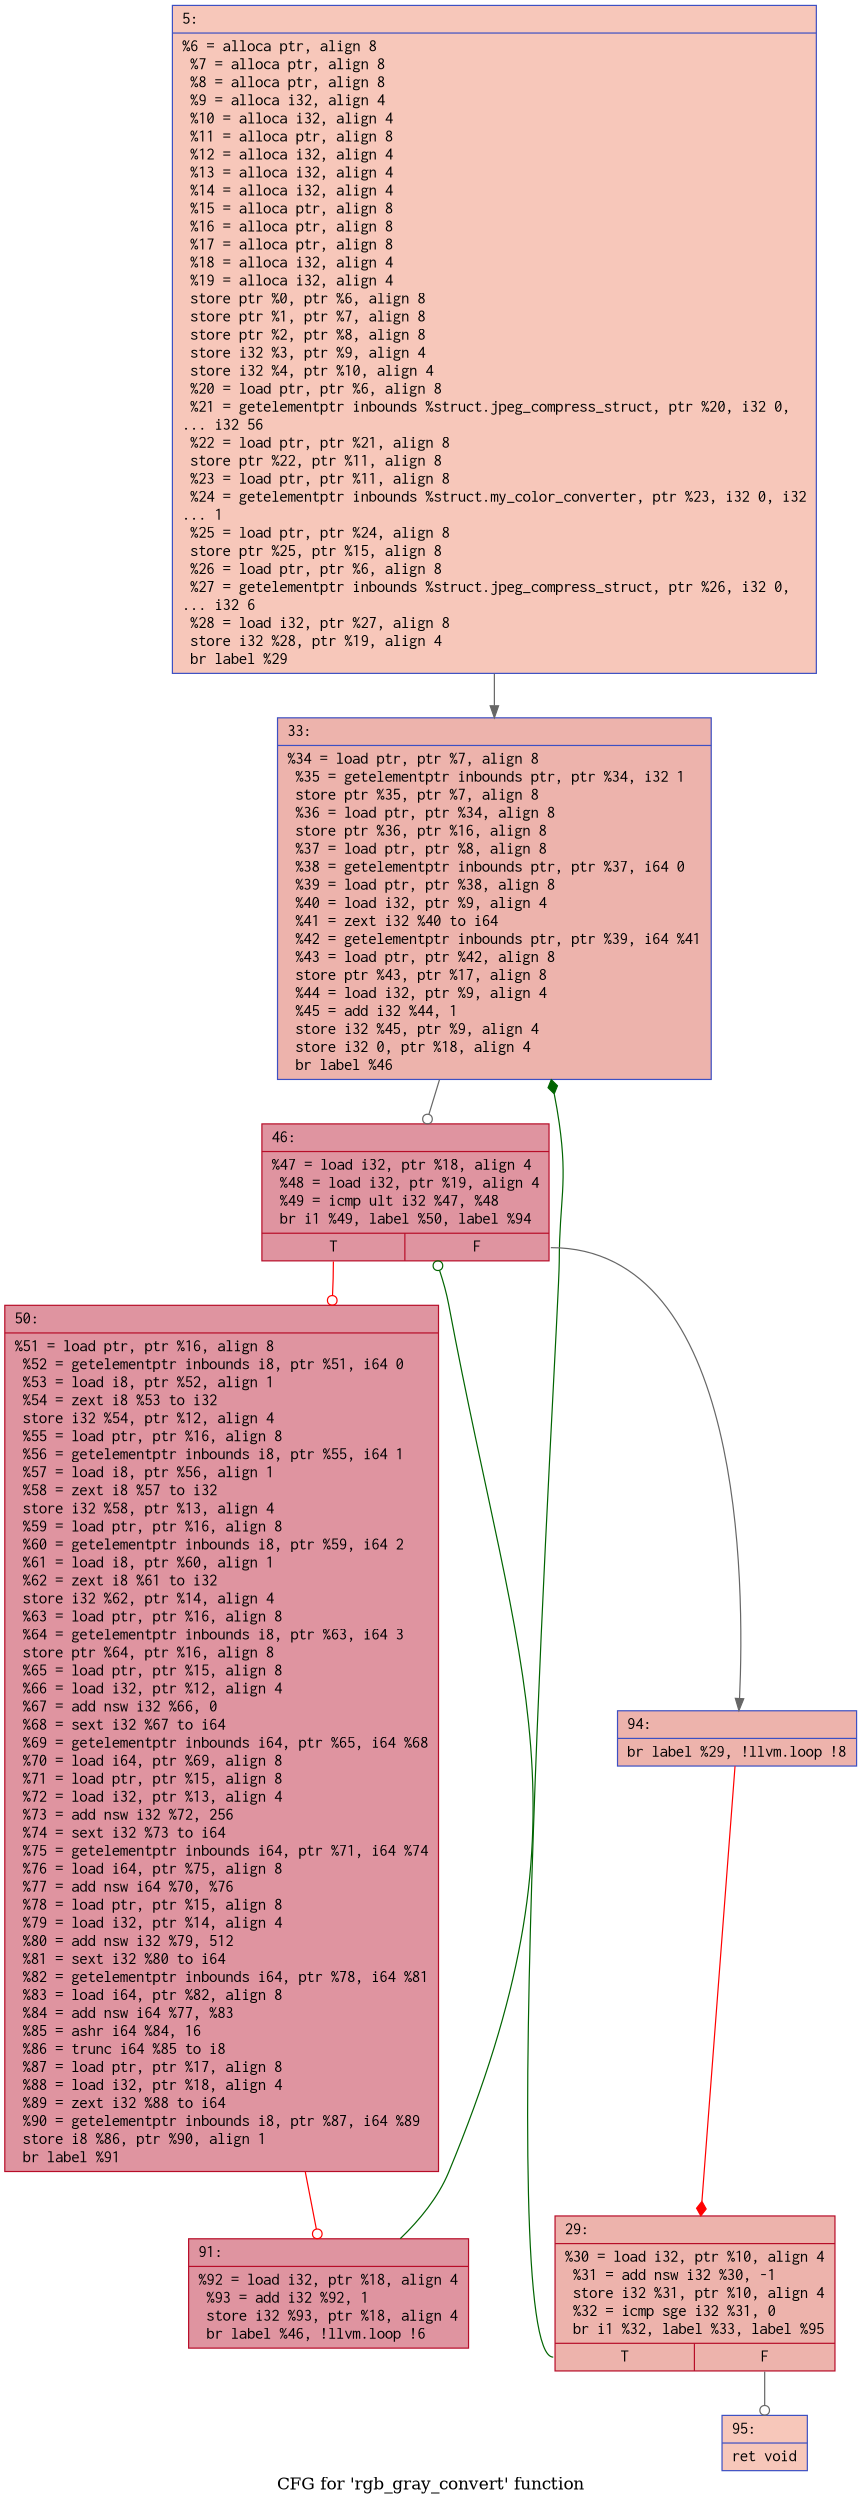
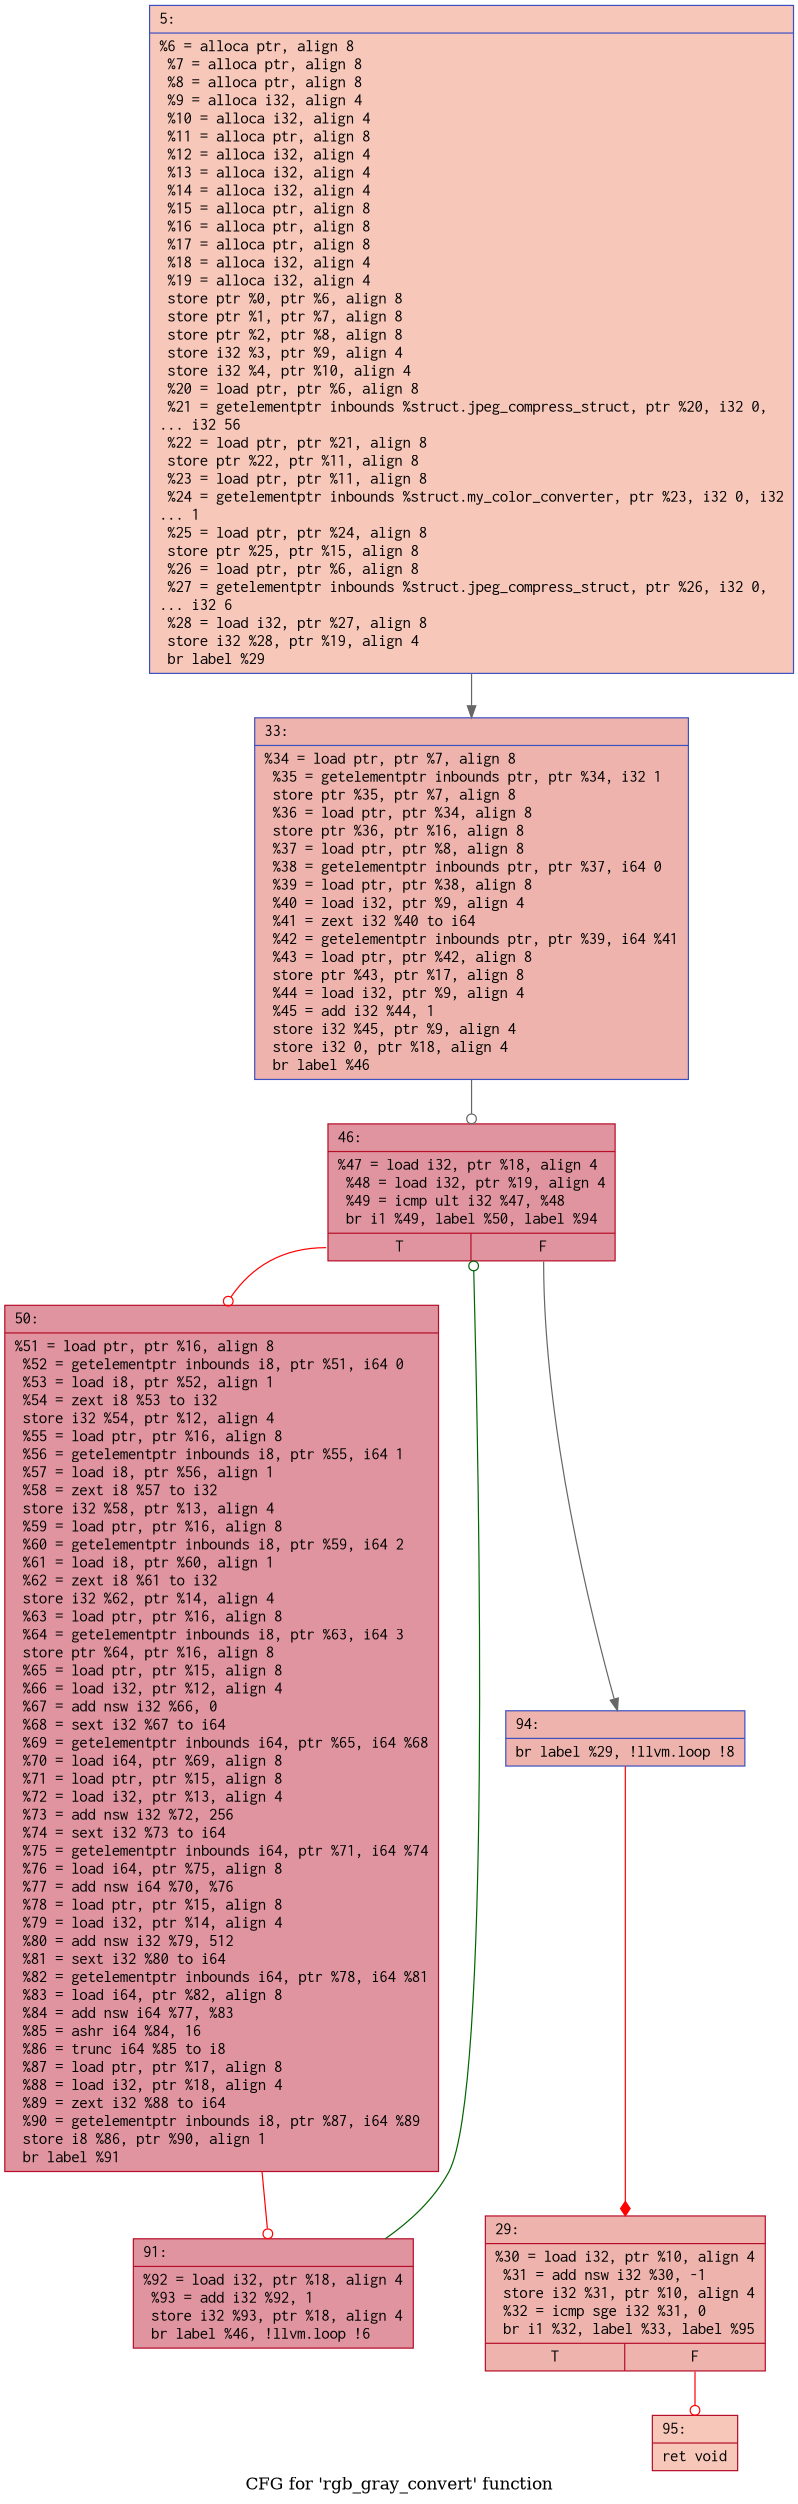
edge "29:" -> "33:": removed
edge "29:" -> "95:": color gray40 -> red
node "95:": color #3d50c3ff -> #b70d28ff
